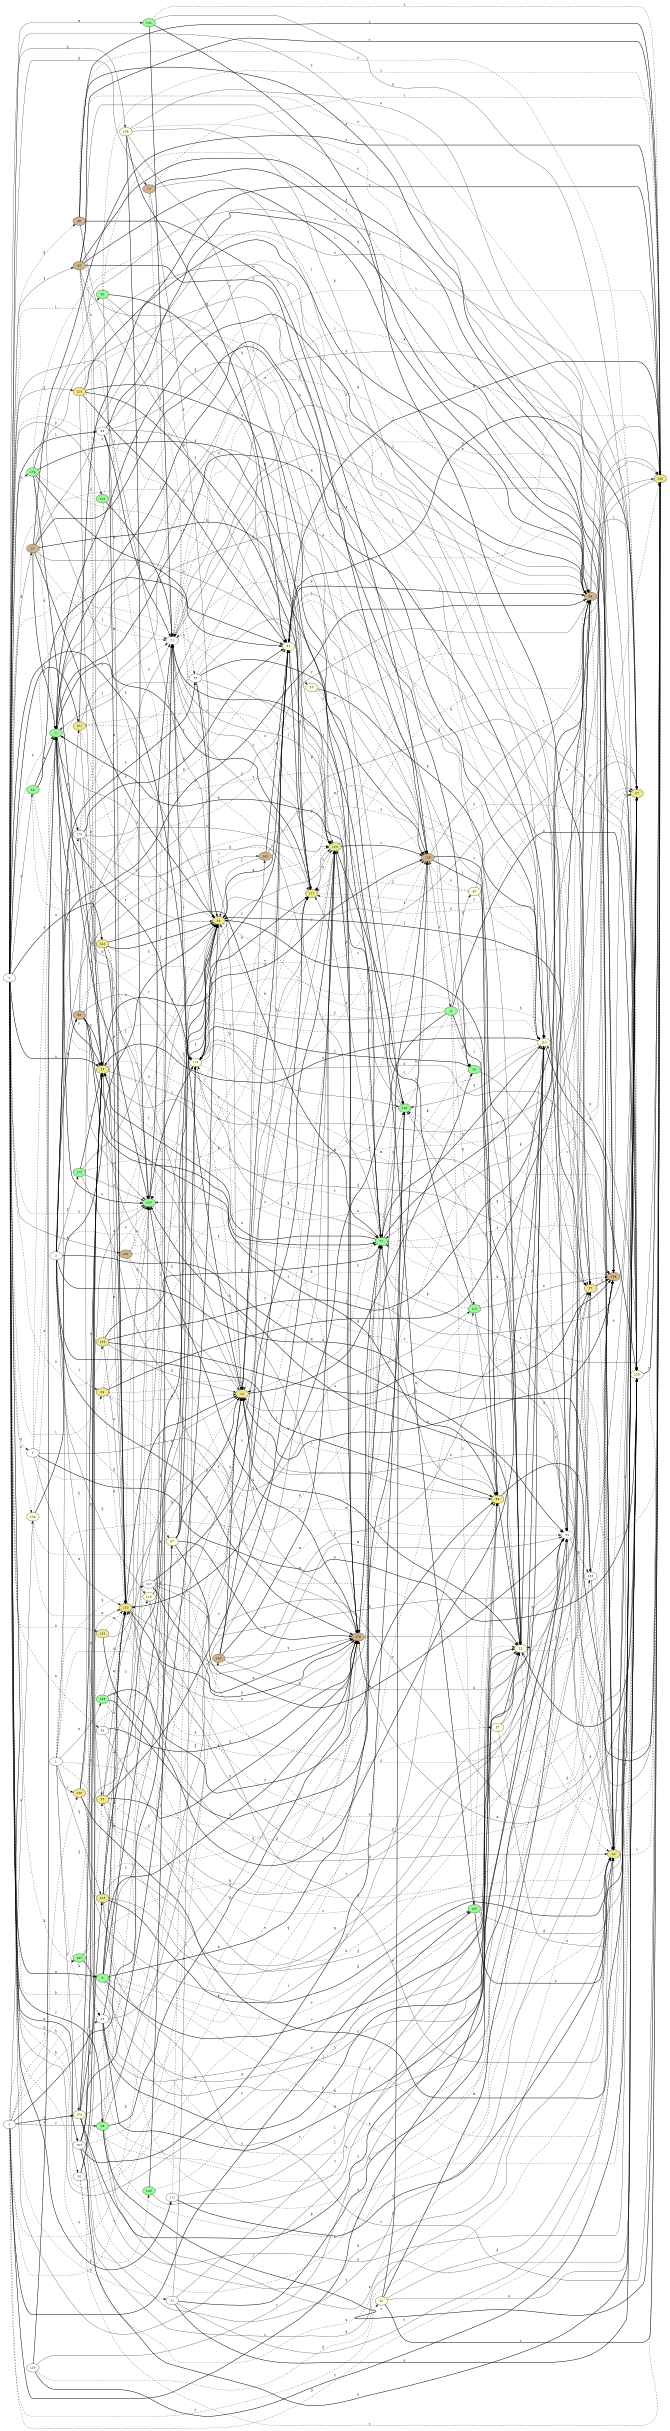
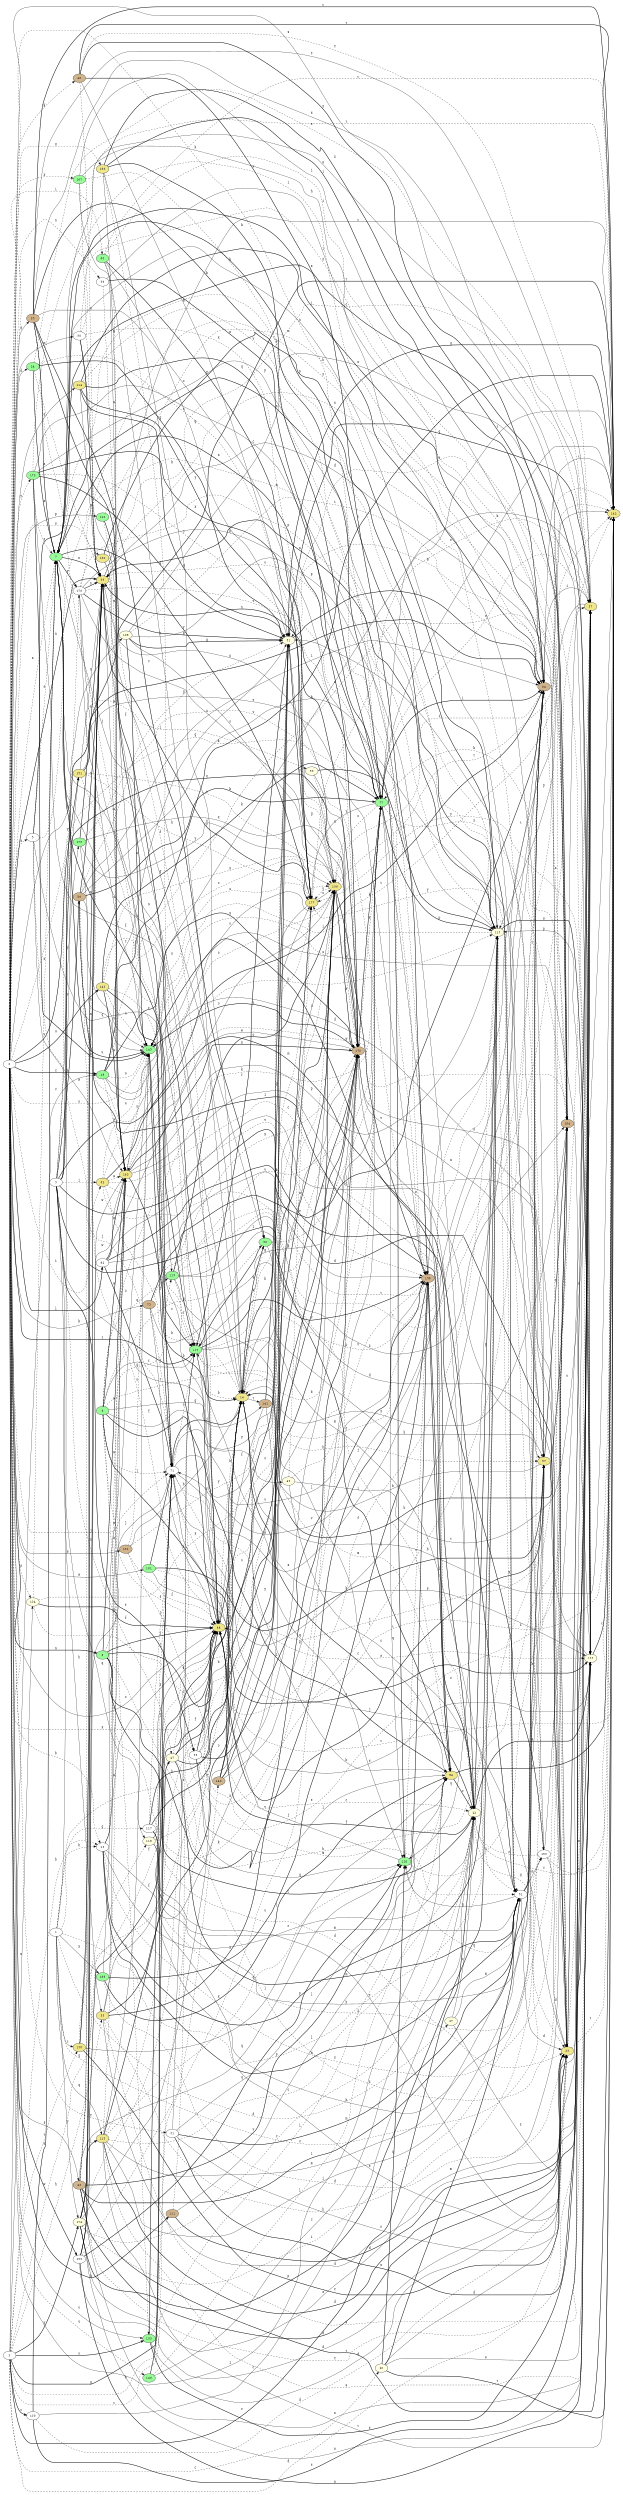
edge "156" -> "4": reversed
node "128": fillcolor lightyellow -> palegreen
edge "47" -> "128": style bold -> dashed
node "111": fillcolor white -> tan
edge "2" -> "139": added, label "t"
